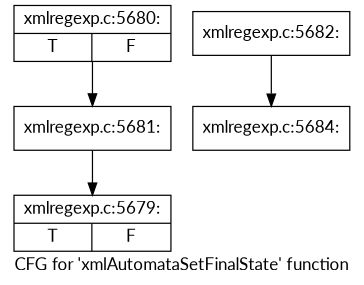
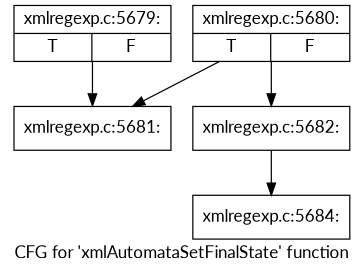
edge "xmlregexp.c:5680:" -> "xmlregexp.c:5682:": added
edge "xmlregexp.c:5681:" -> "xmlregexp.c:5679:": reversed
